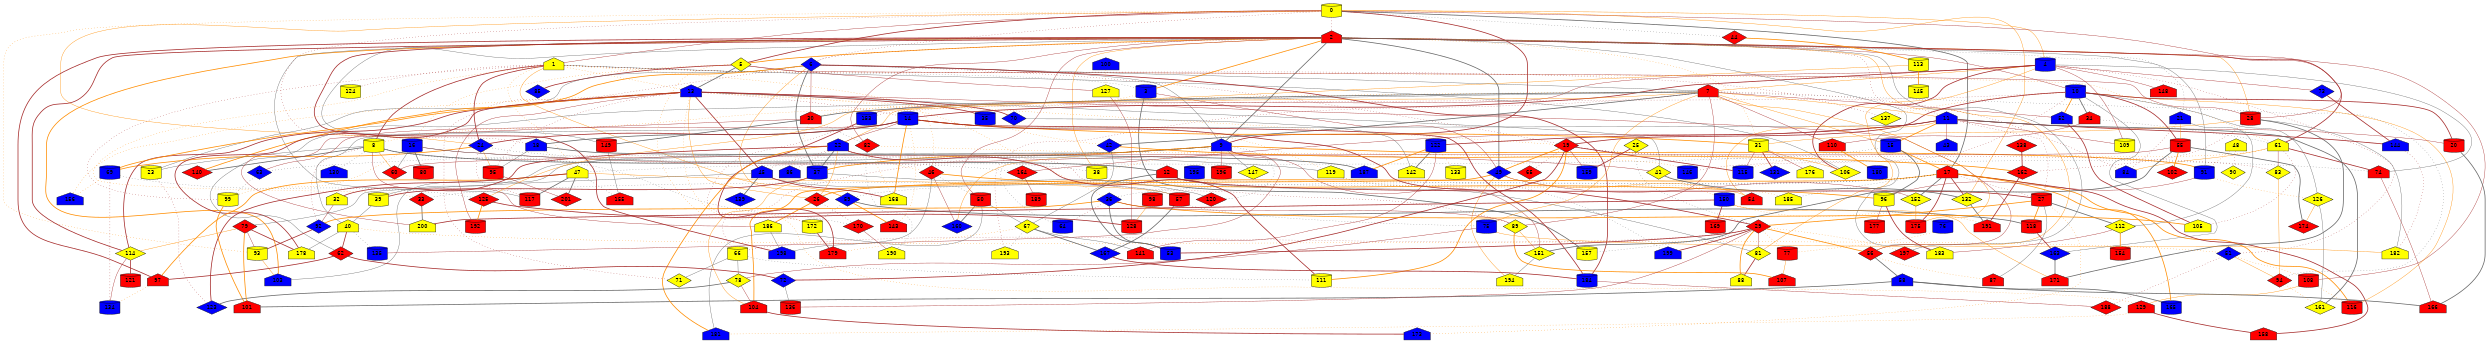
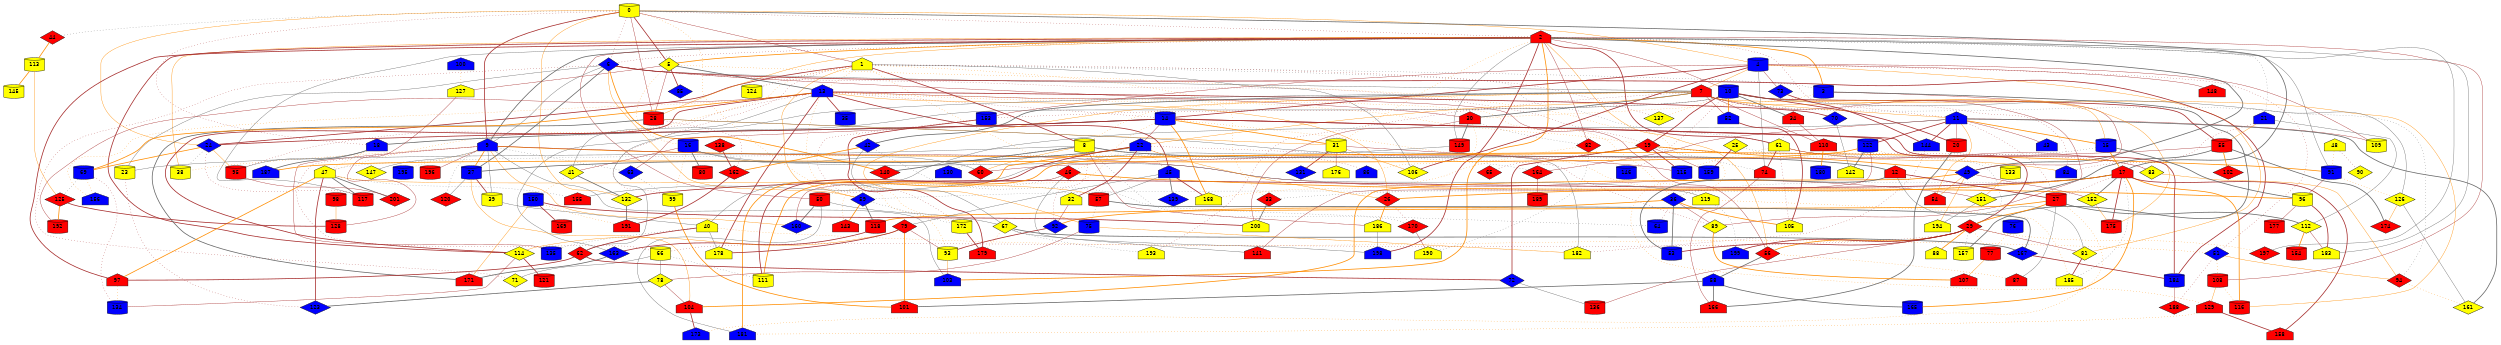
edge "1" -- "61": color darkorange -> gray40
edge "89" -- "151": now "133" -- "151"
edge "81" -- "88": now "81" -- "185"
